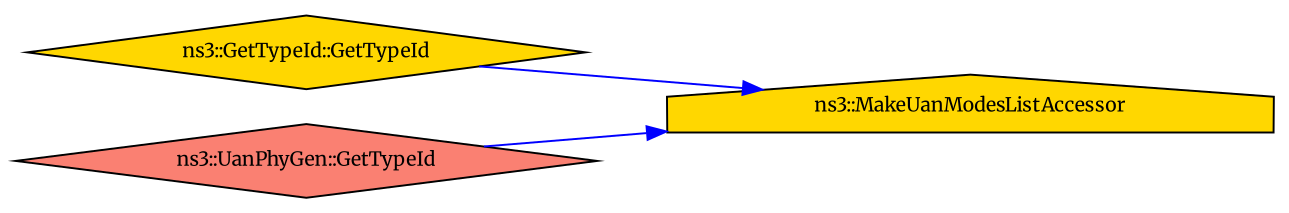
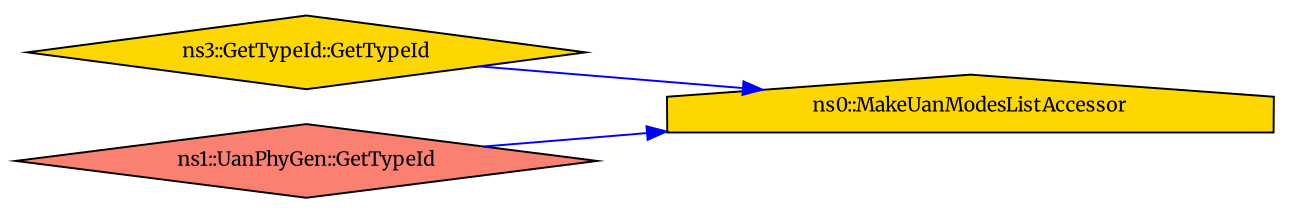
node "ns3::MakeUanModesListAccessor": label "ns3::MakeUanModesListAccessor" -> "ns0::MakeUanModesListAccessor"
node "ns3::UanPhyGen::GetTypeId": label "ns3::UanPhyGen::GetTypeId" -> "ns1::UanPhyGen::GetTypeId"
